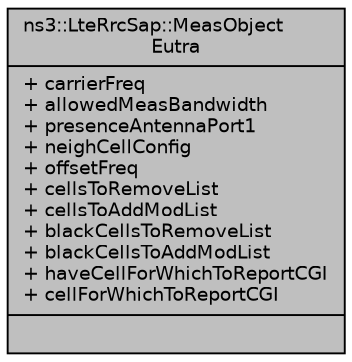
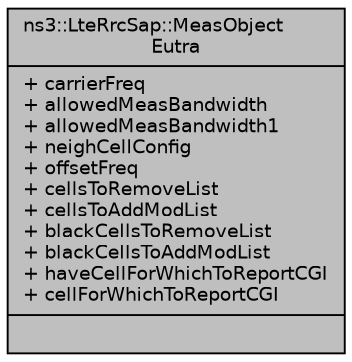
node "ns3::LteRrcSap::MeasObject": text "+ presenceAntennaPort1" -> "+ allowedMeasBandwidth1"
